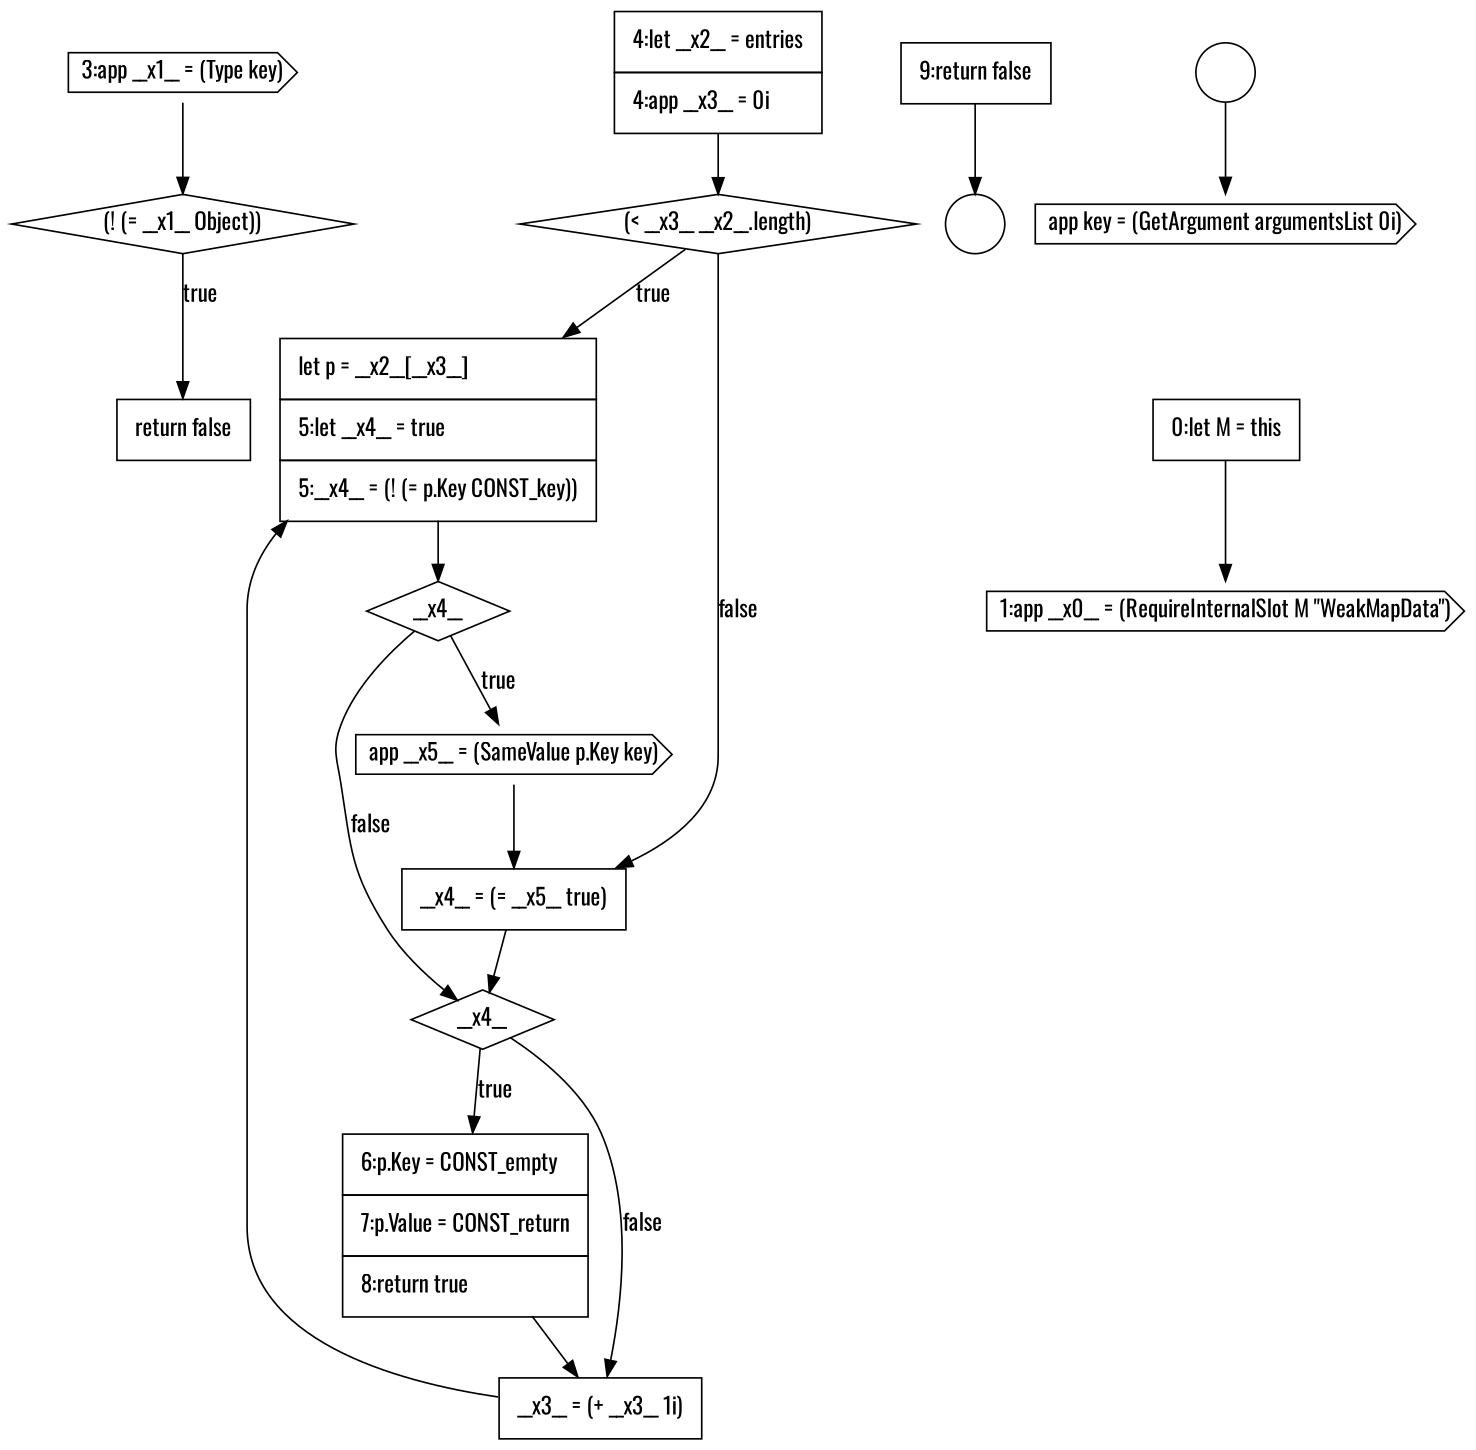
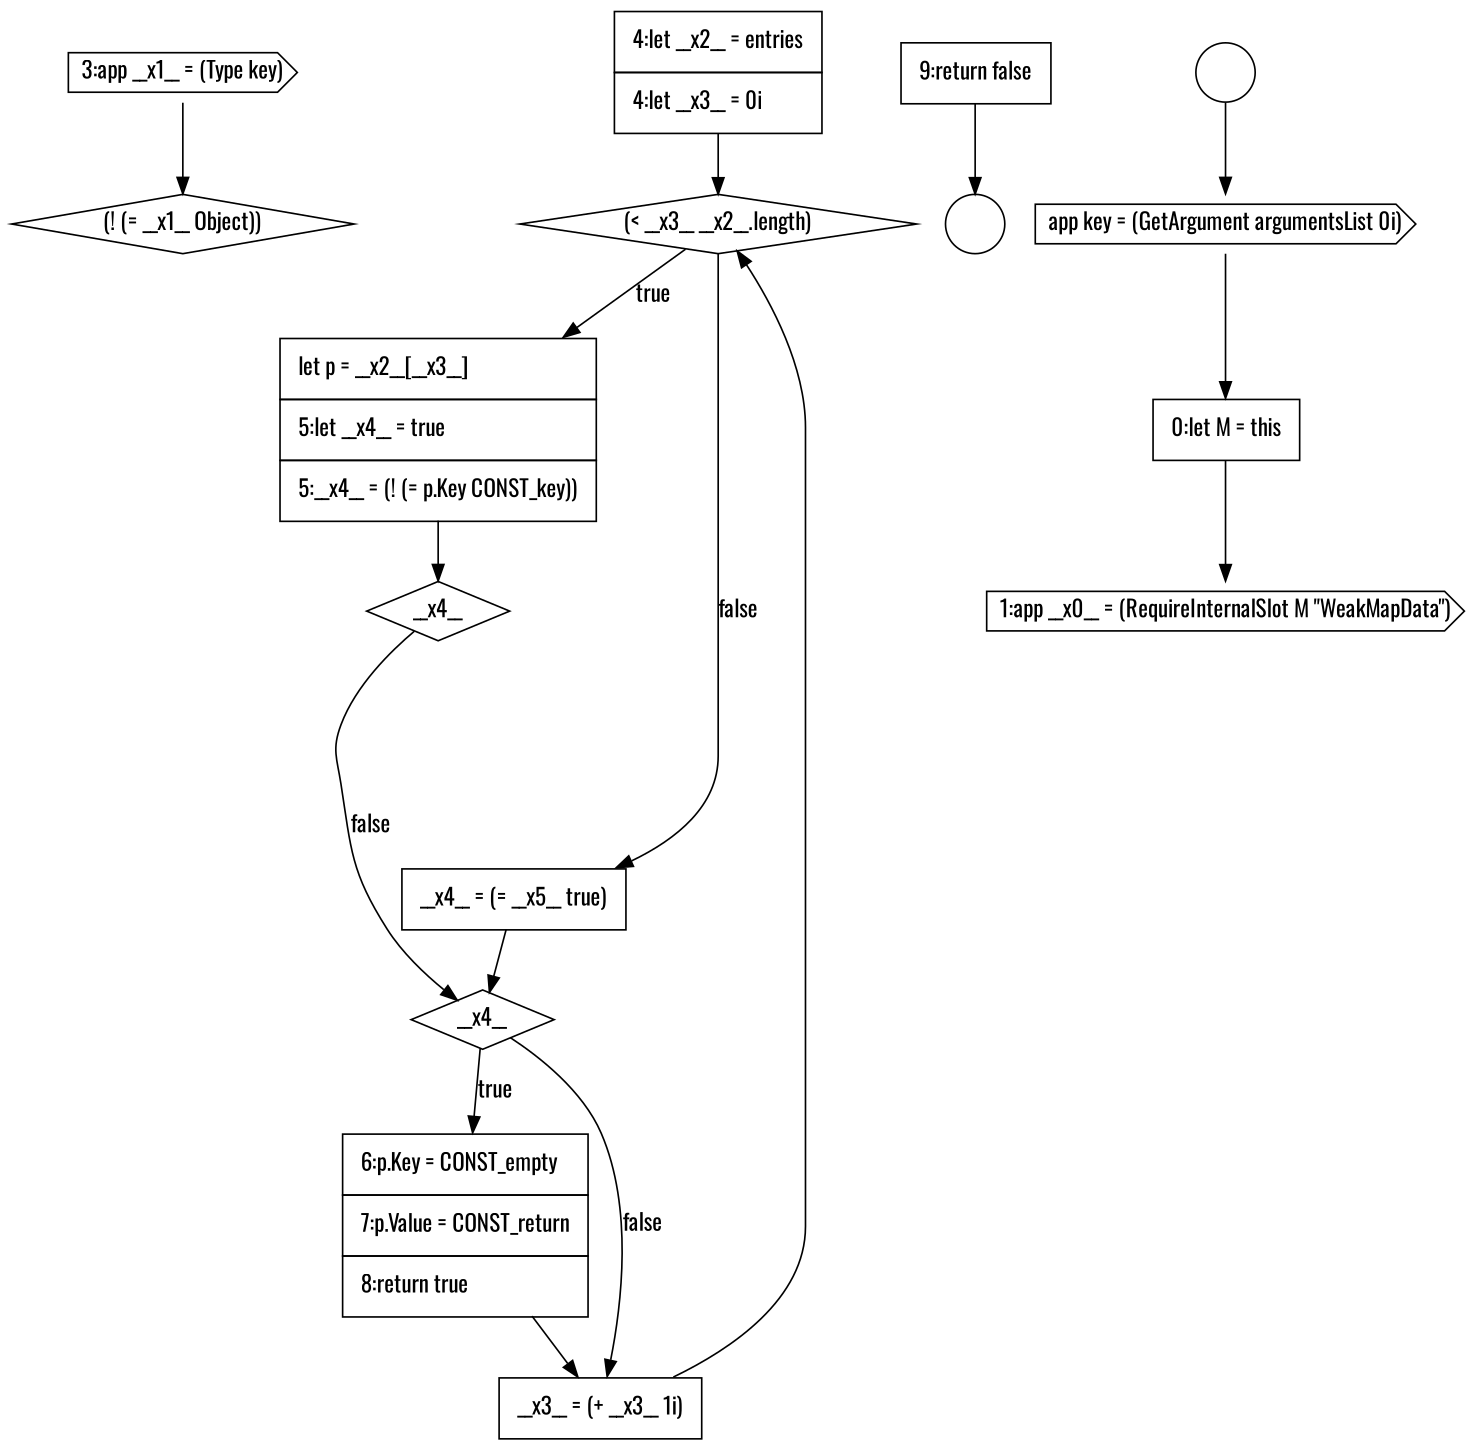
node "4:let __x2__ = entries": text "4:app __x3__ = 0i" -> "4:let __x3__ = 0i"
edge "app key = (GetArgument argumentsList 0i)" -> "0:let M = this": added
node "return false": removed
node "app __x5__ = (SameValue p.Key key)": removed
edge "__x3__ = (+ __x3__ 1i)" -> "let p = __x2__[__x3__]": now "__x3__ = (+ __x3__ 1i)" -> "(< __x3__ __x2__.length)"
